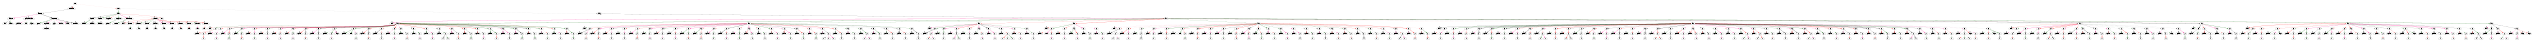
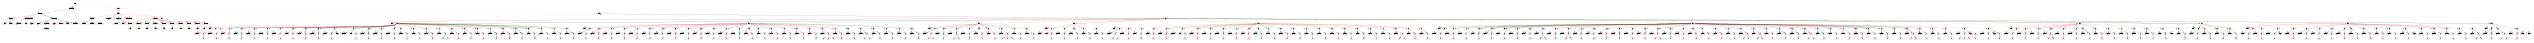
node "docDate": removed
node "printer": removed
